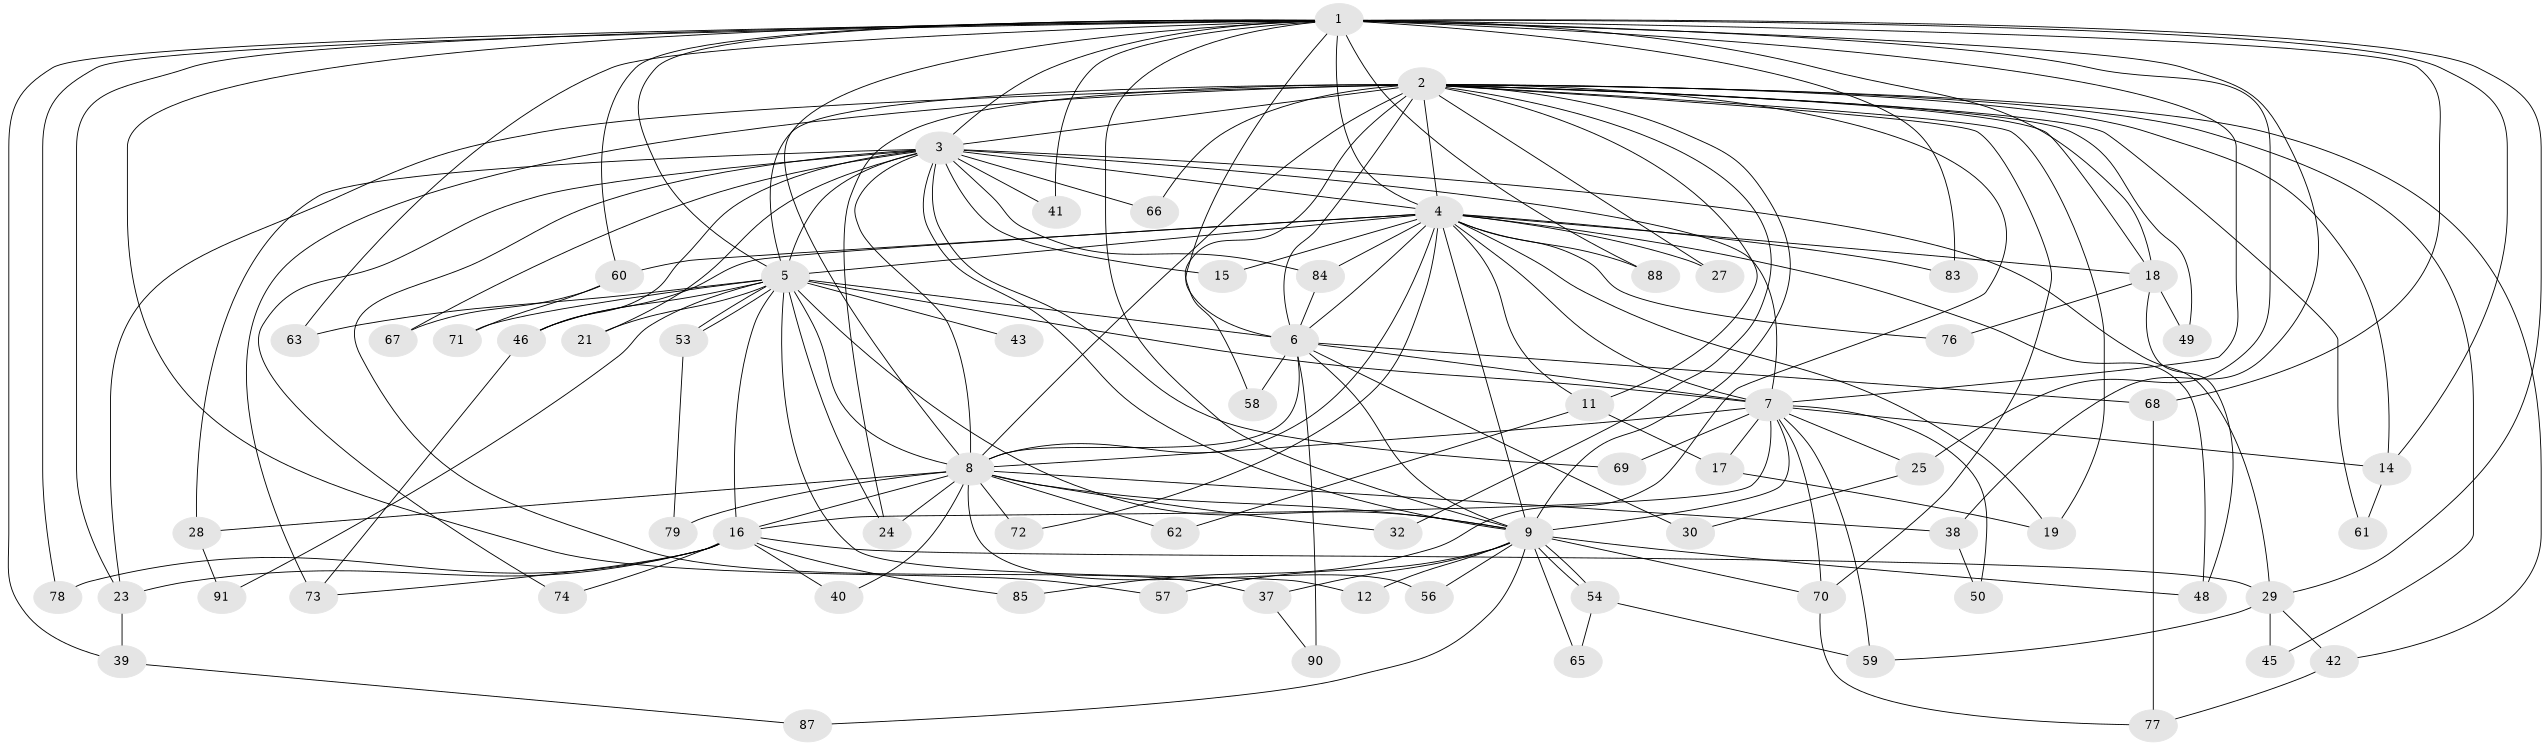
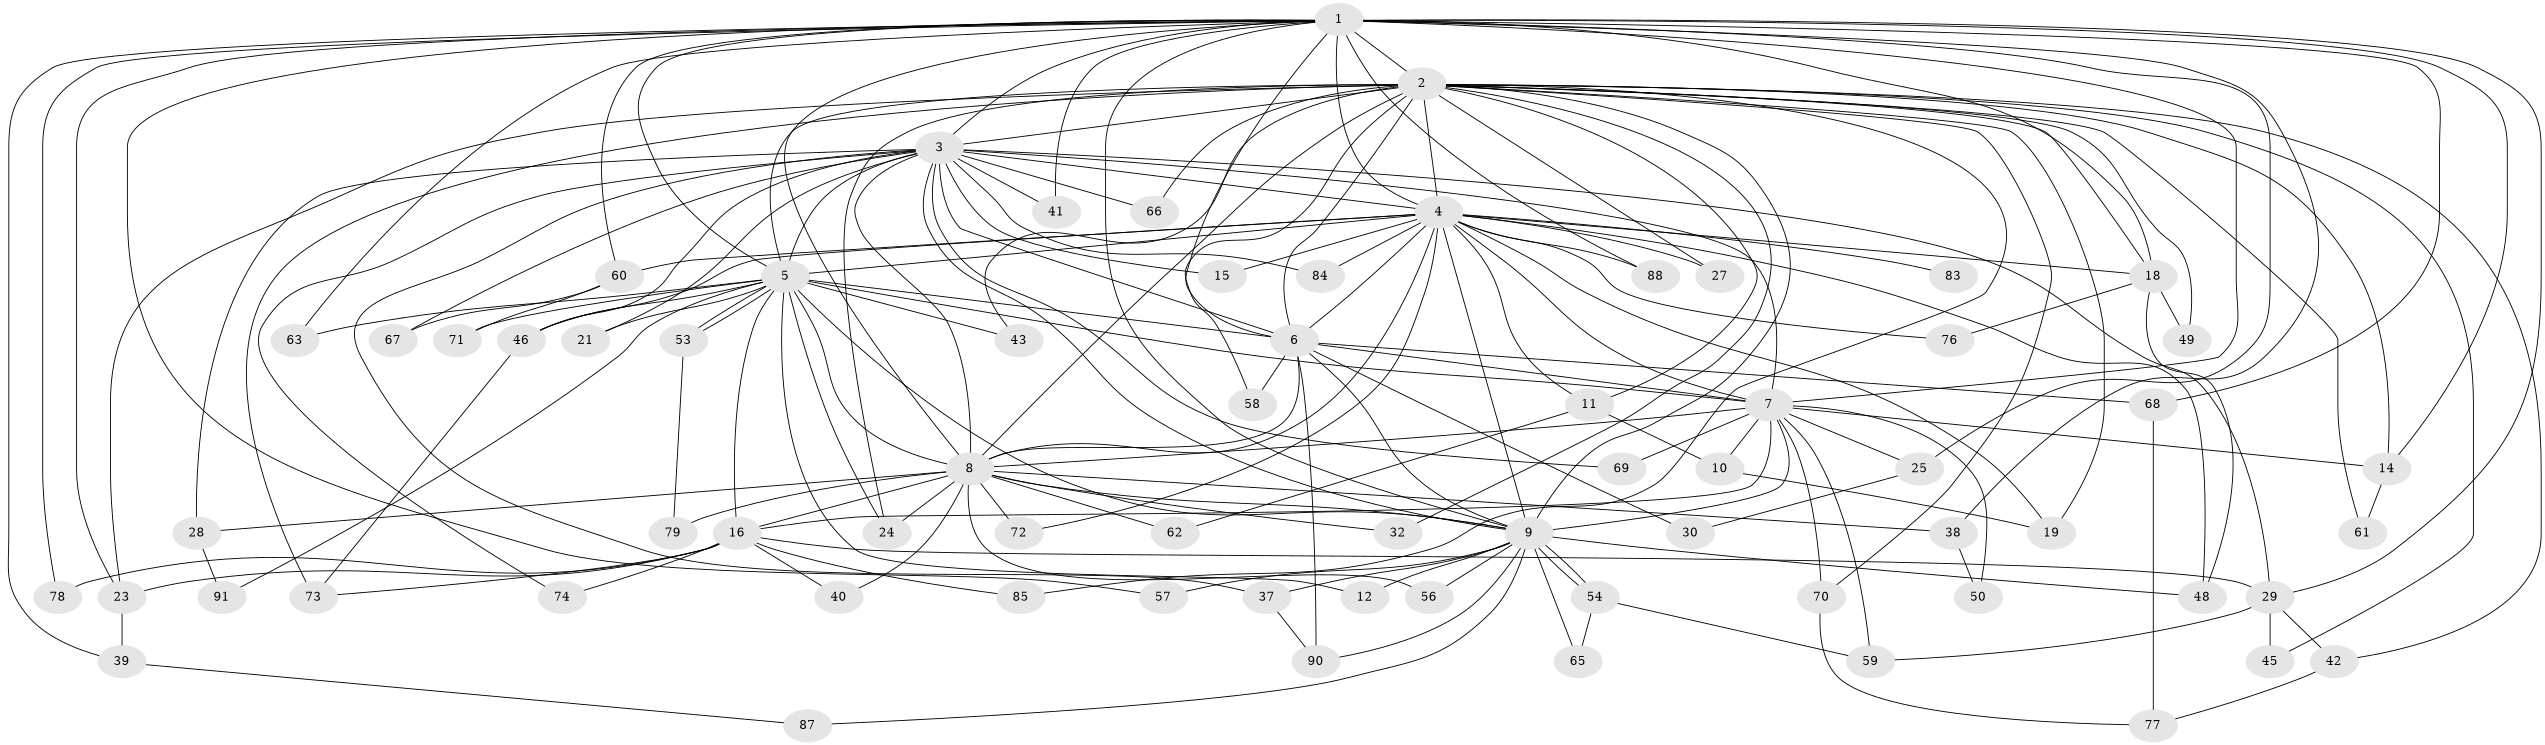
edge "1" -- "83": now "1" -- "2"
edge "2" -- "43": added
edge "84" -- "6": now "3" -- "6"
node "17": label "17" -> "10"
edge "9" -- "70": now "9" -- "90"
